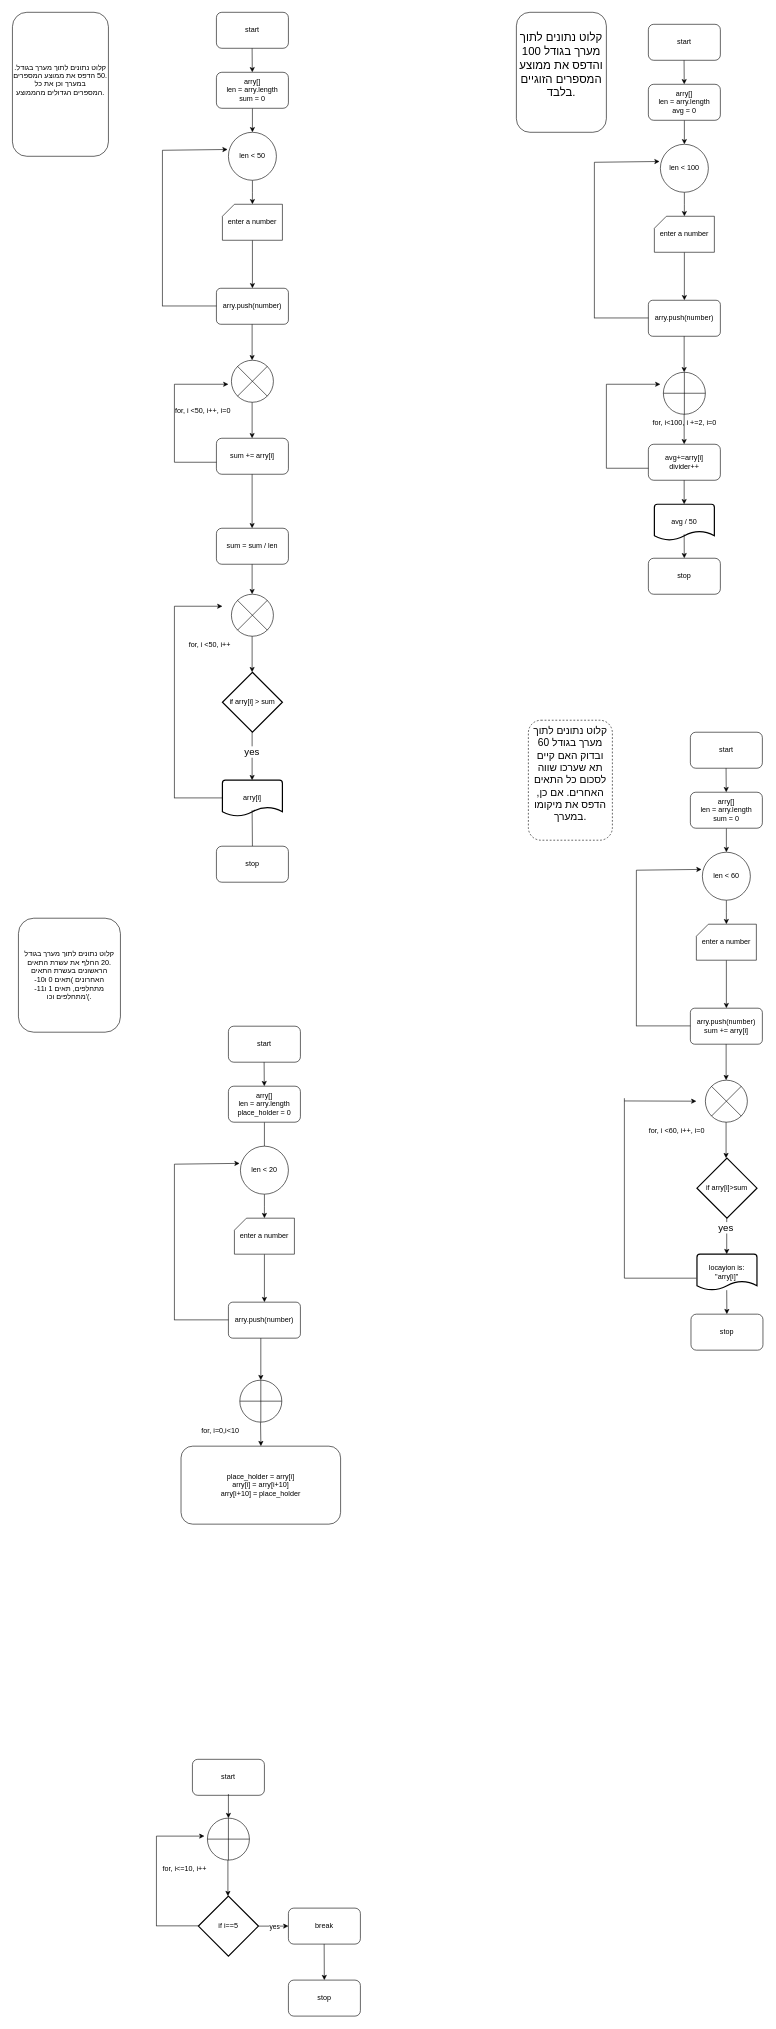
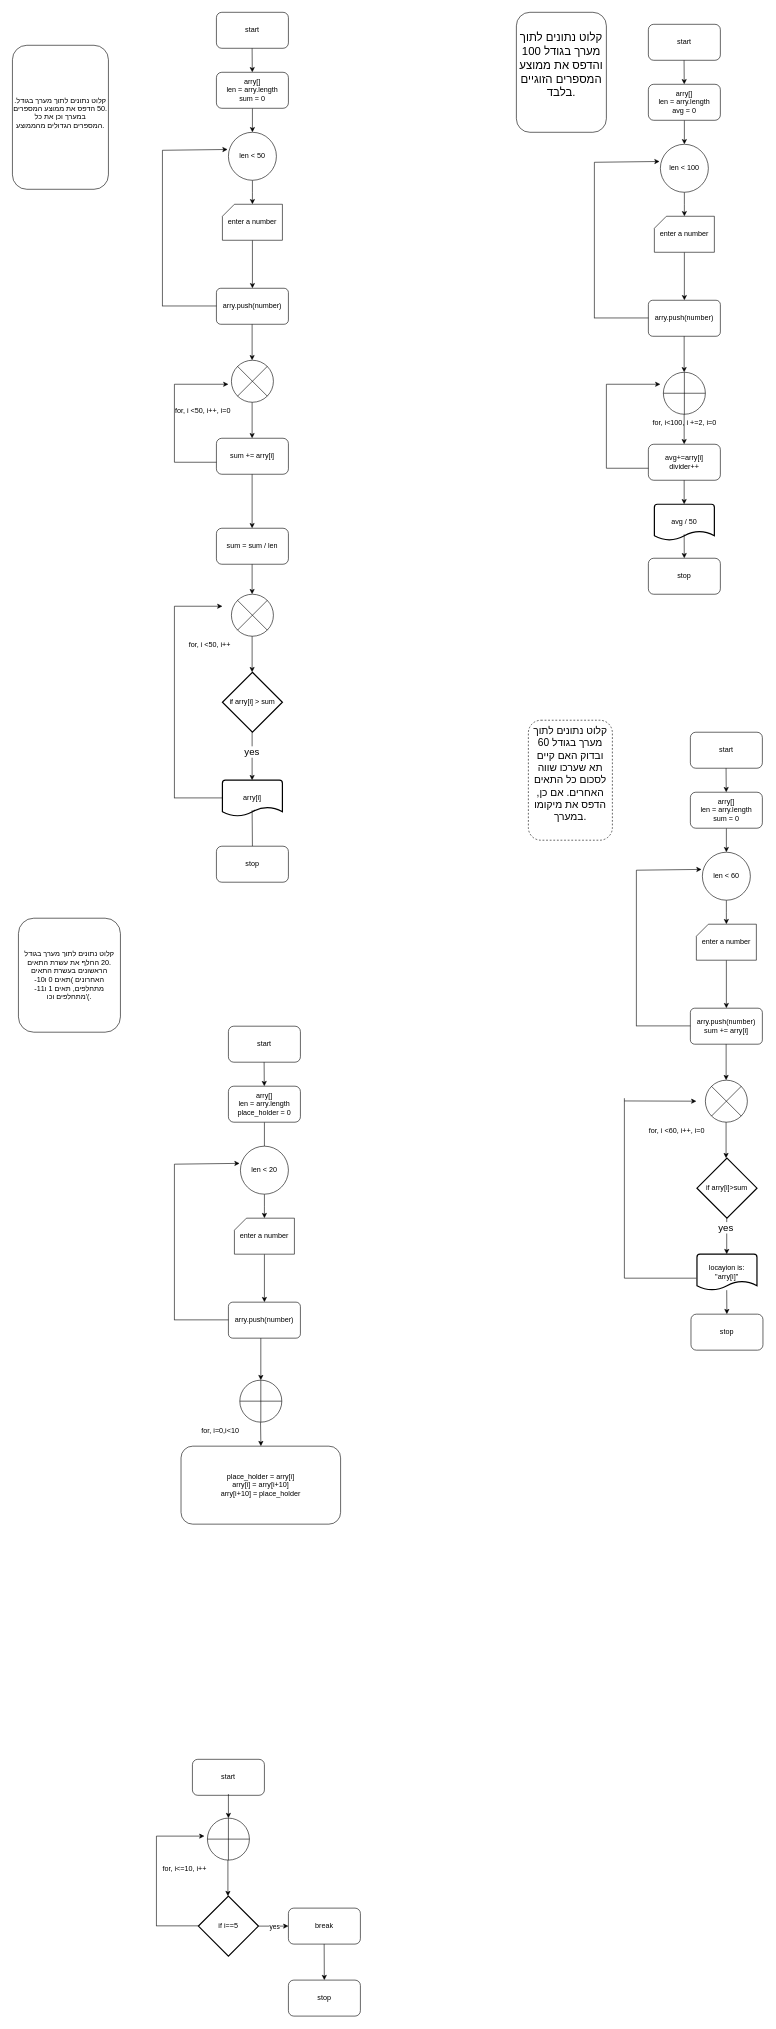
node ".קלוט נתונים לתוך מערך בגודל .50 הדפס את ממוצע המספרים במערך וכן את כל המספרים הגדולים מהממוצע.": moved (60, 84) -> (60, 117)
